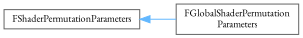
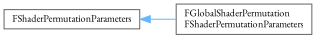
node "FGlobalShaderPermutation Parameters": label "FGlobalShaderPermutation Parameters" -> "FGlobalShaderPermutation FShaderPermutationParameters"
